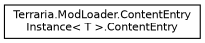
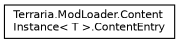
node "Terraria.ModLoader.ContentEntry Instance< T >.ContentEntry": label "Terraria.ModLoader.ContentEntry Instance< T >.ContentEntry" -> "Terraria.ModLoader.Content Instance< T >.ContentEntry"
